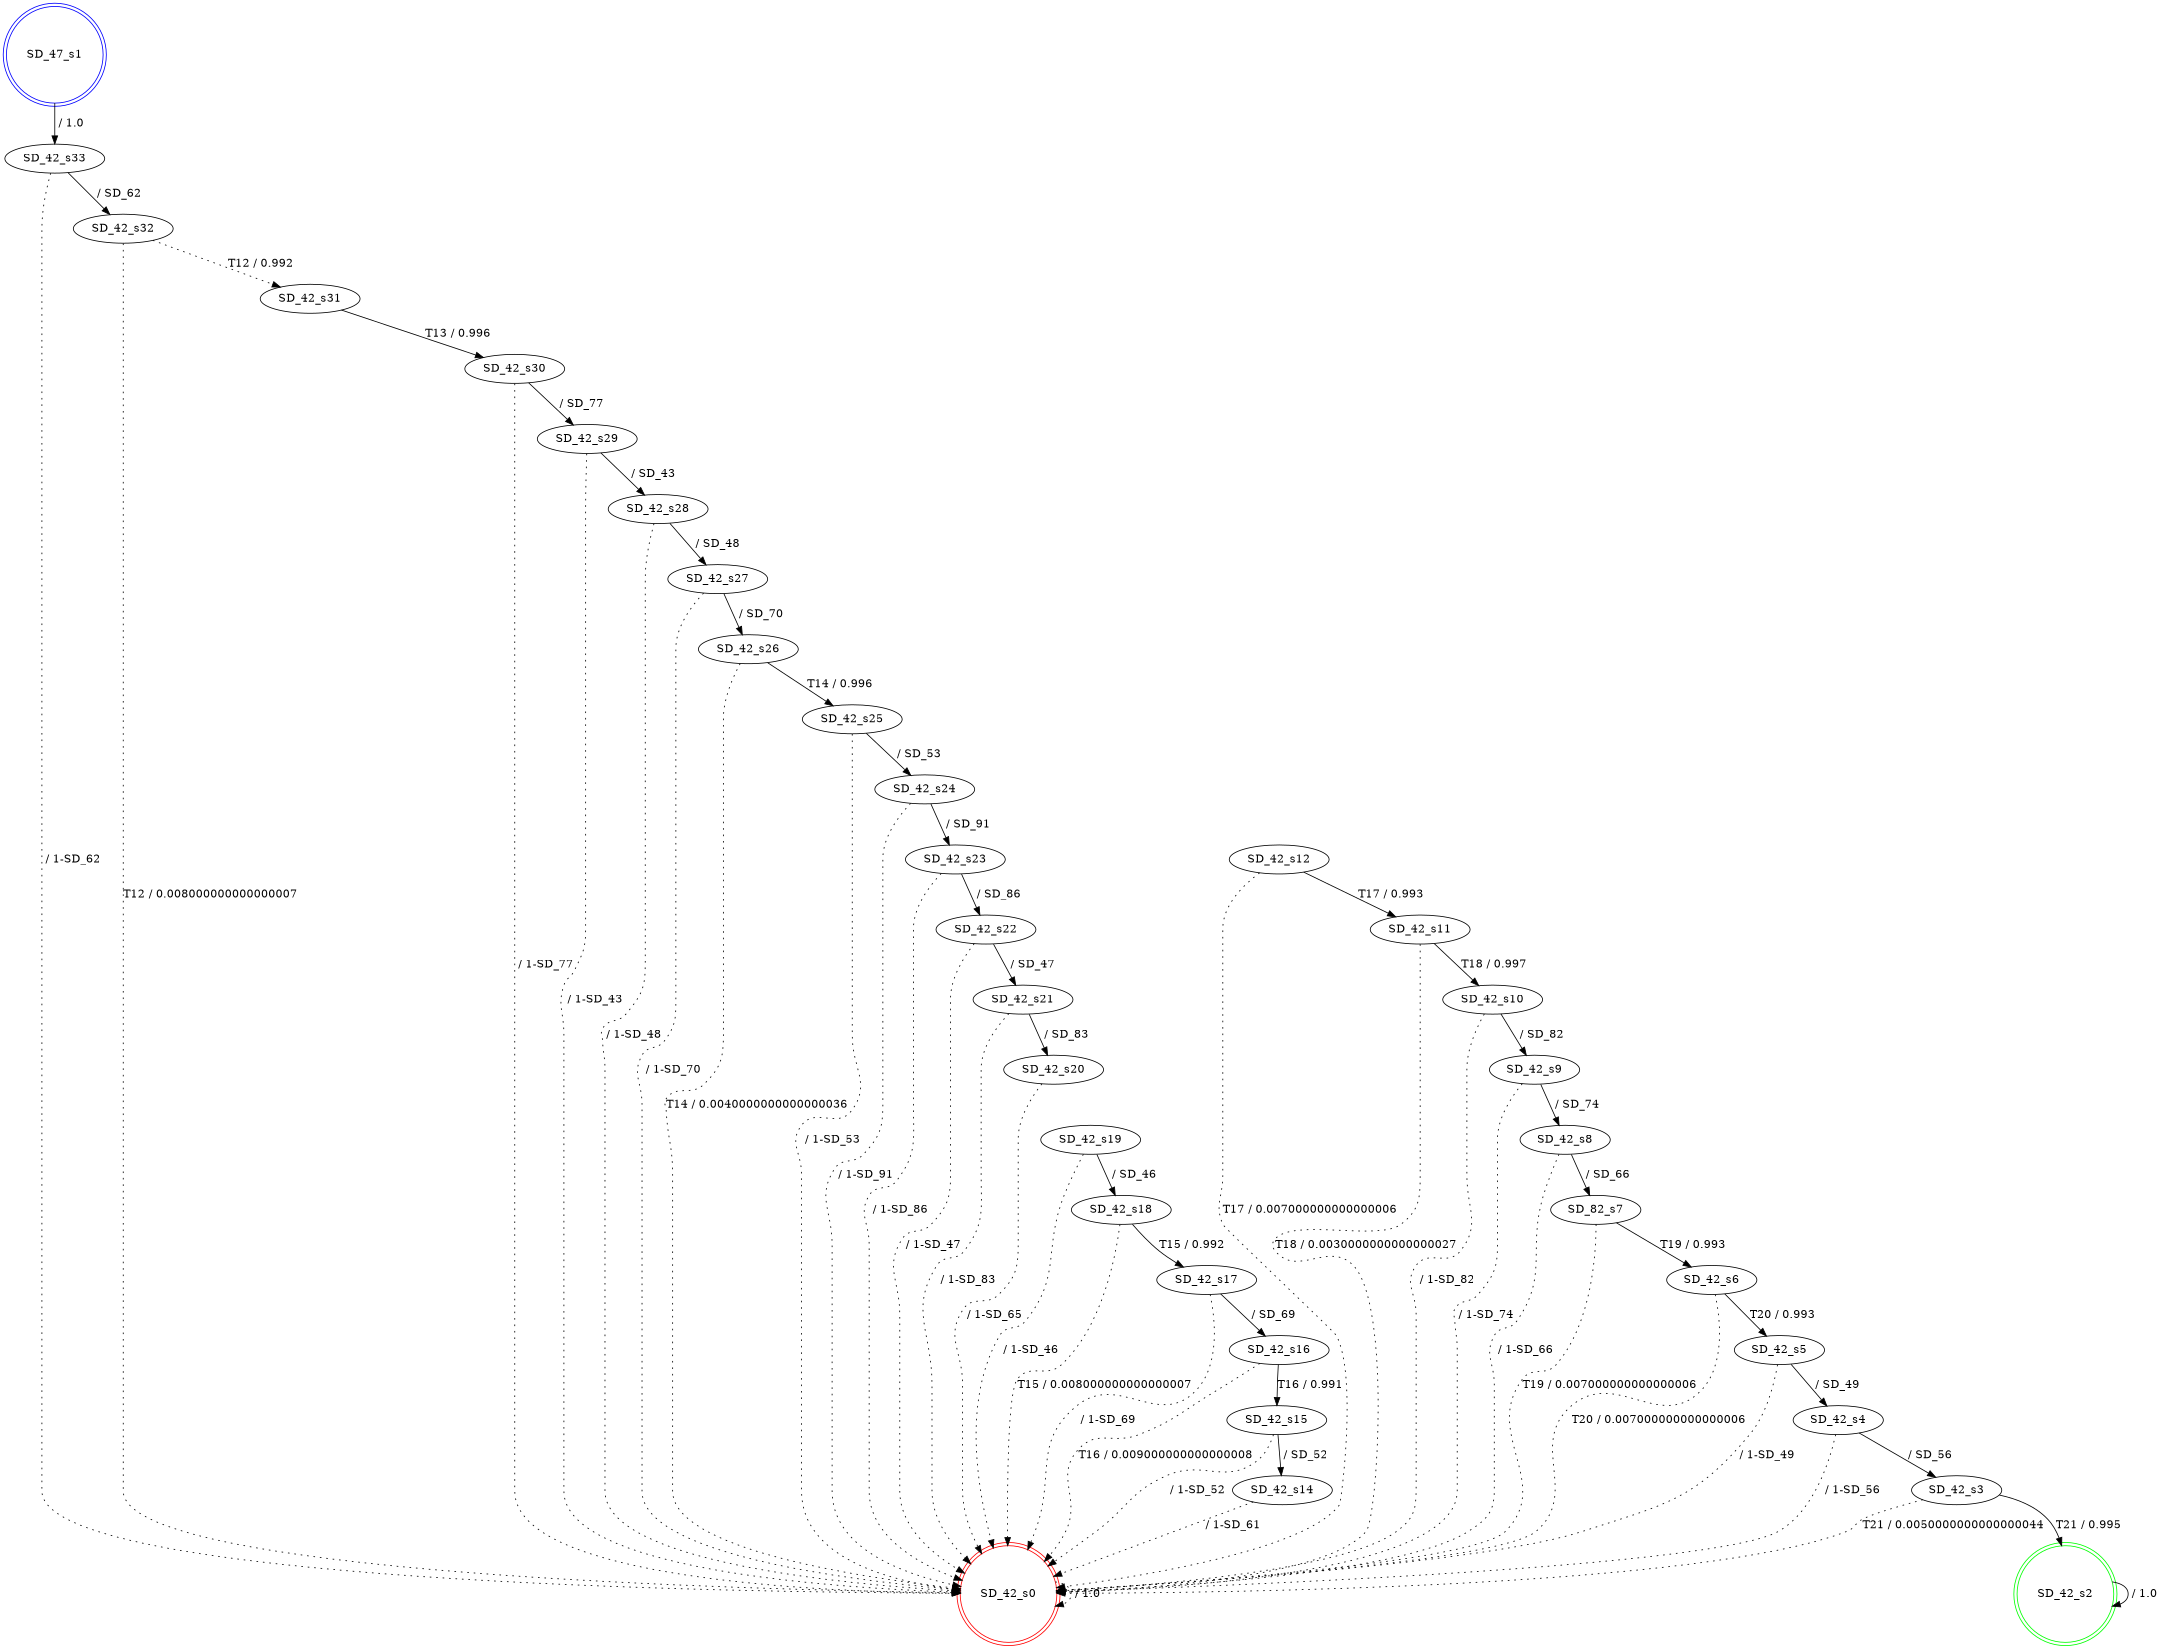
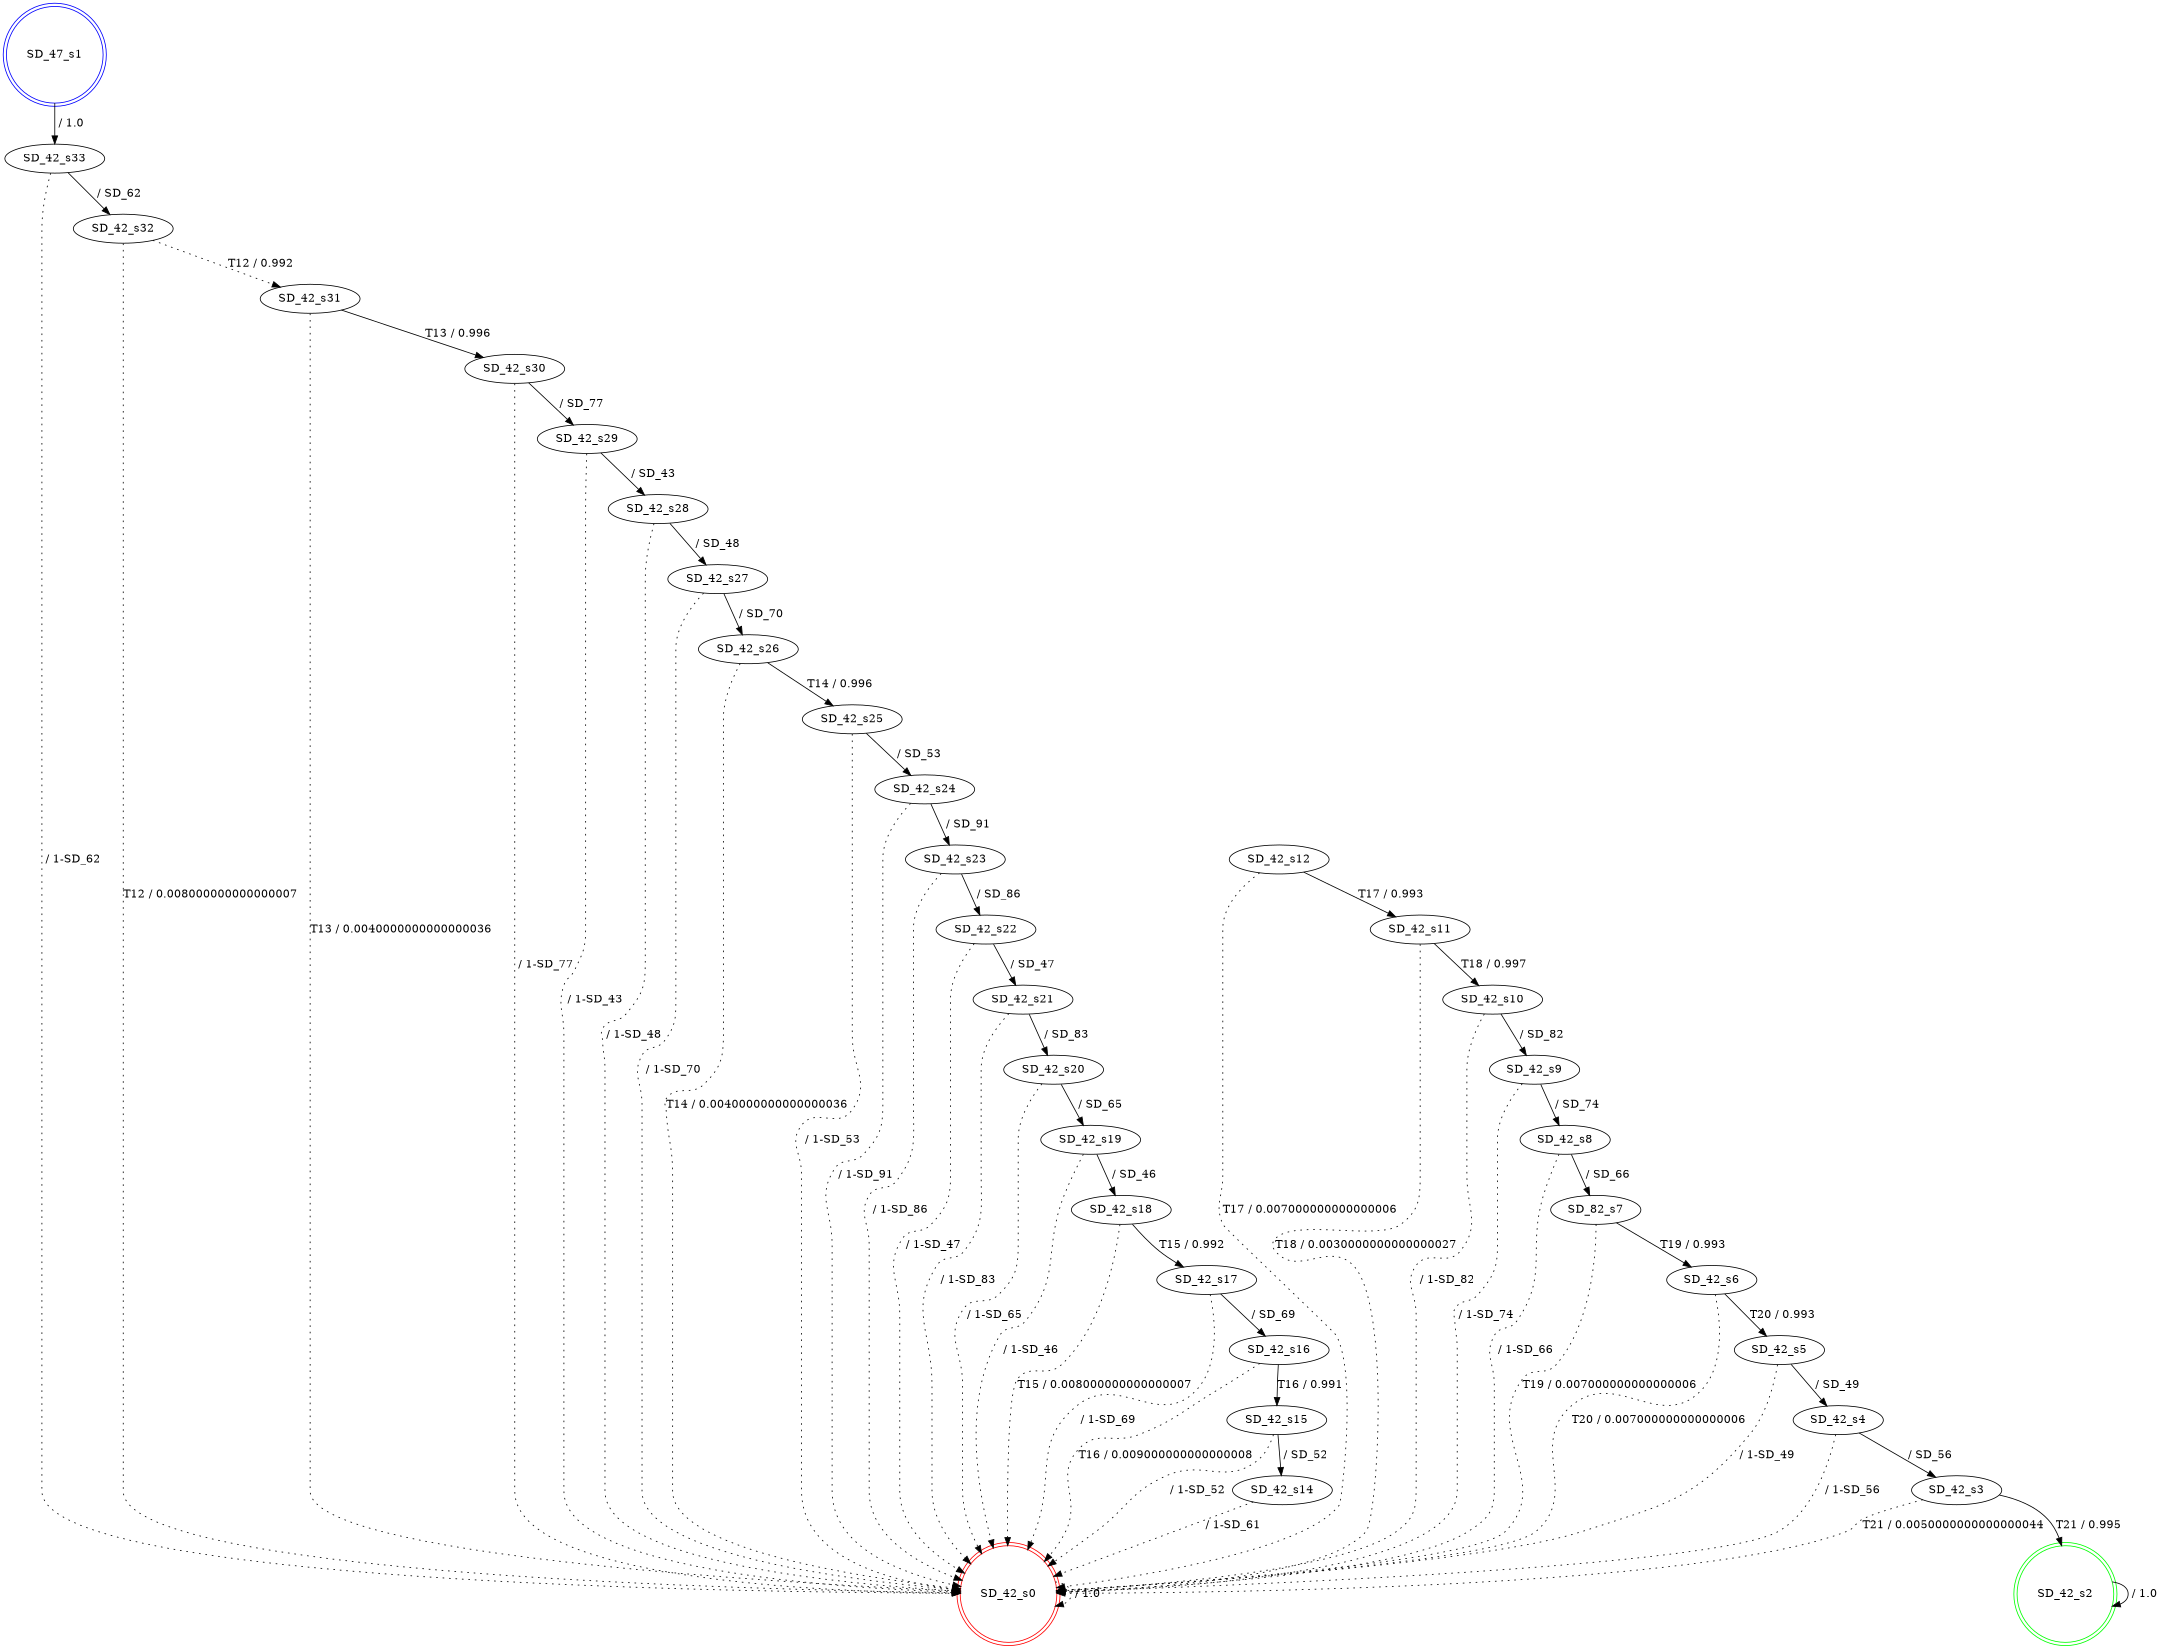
edge "SD_42_s20" -> "SD_42_s19": added, label "/ SD_65"
edge "SD_42_s31" -> "SD_42_s0": added, label "T13 / 0.0040000000000000036"
